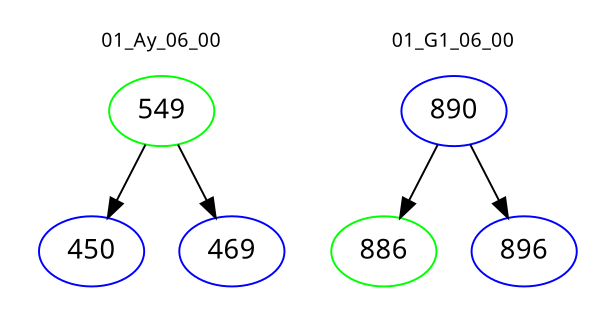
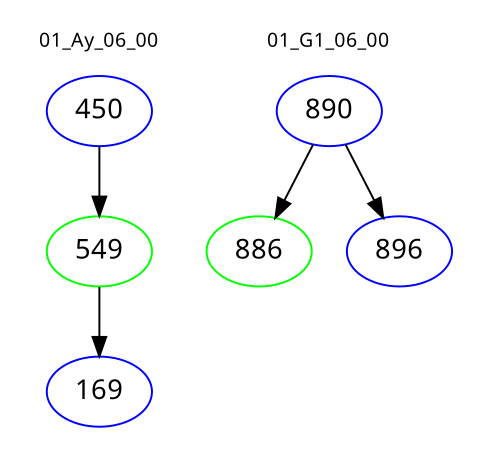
edge "549" -> "450": reversed
node "469": label "469" -> "169"
